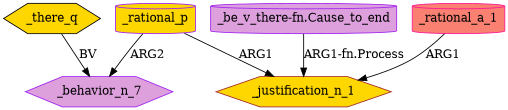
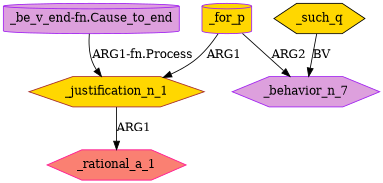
node "_there_q": label "_there_q" -> "_such_q"
node "_rational_p": label "_rational_p" -> "_for_p"
node "_be_v_there-fn.Cause_to_end": label "_be_v_there-fn.Cause_to_end" -> "_be_v_end-fn.Cause_to_end"
node "_rational_a_1": shape cylinder -> hexagon
edge "_rational_a_1" -> "_justification_n_1": reversed
